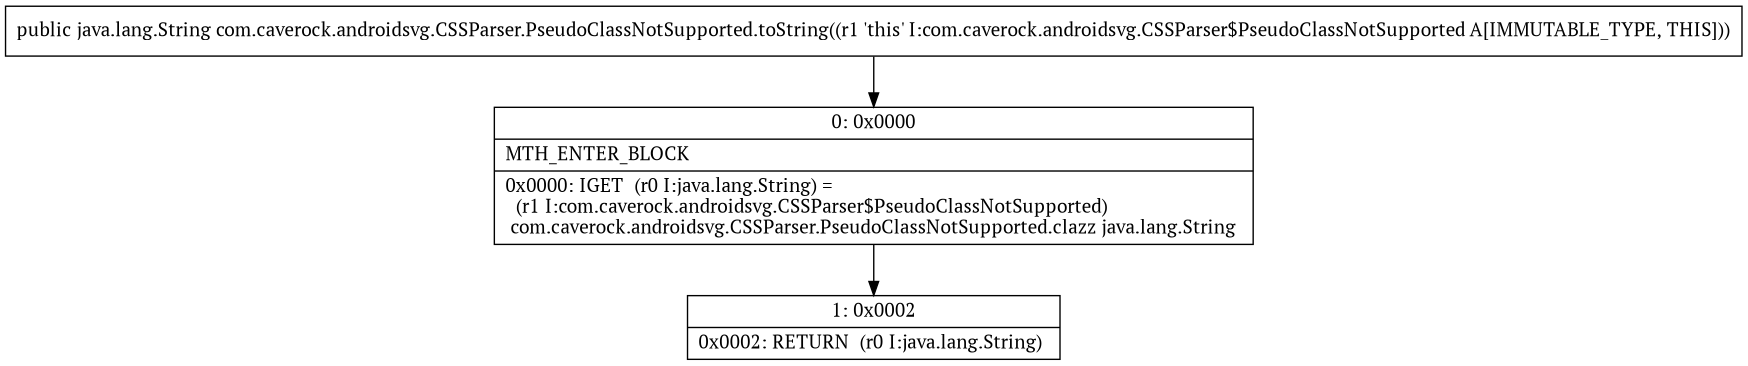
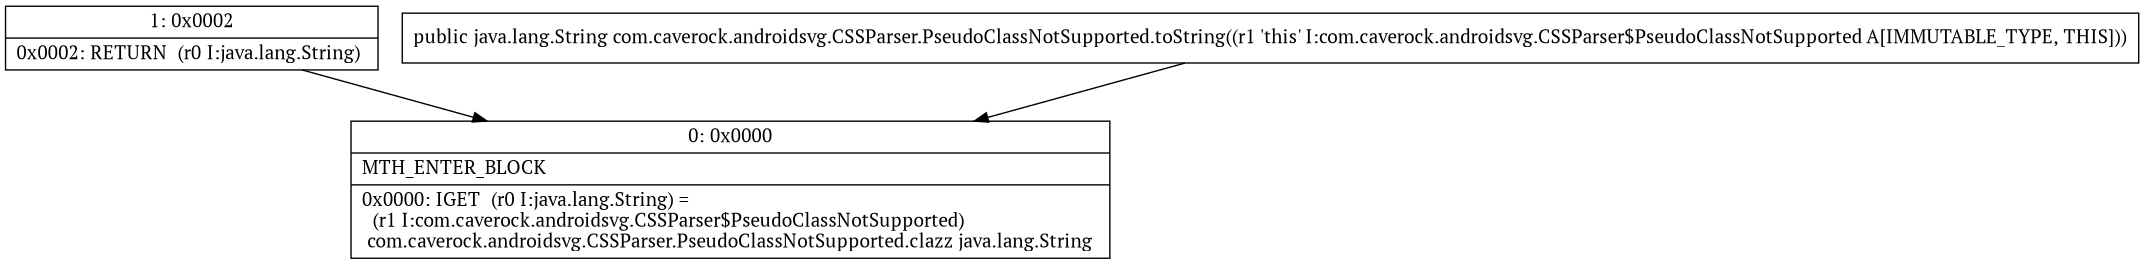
edge "0: 0x0000" -> "1: 0x0002": reversed
